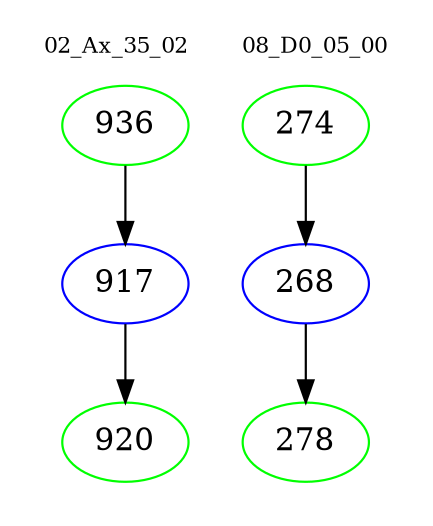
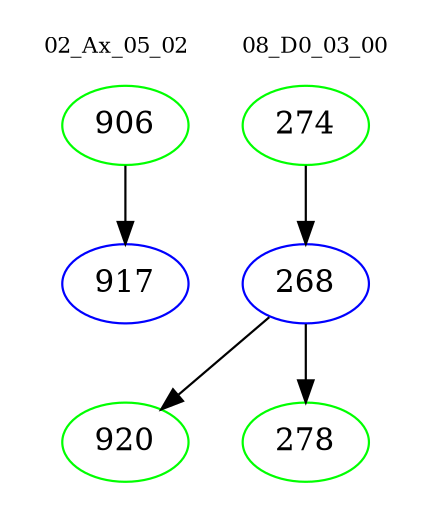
cluster "02_Ax_35_02": label "02_Ax_35_02" -> "02_Ax_05_02"
cluster "08_D0_05_00": label "08_D0_05_00" -> "08_D0_03_00"
node "936": label "936" -> "906"
edge "917" -> "920": now "268" -> "920"
